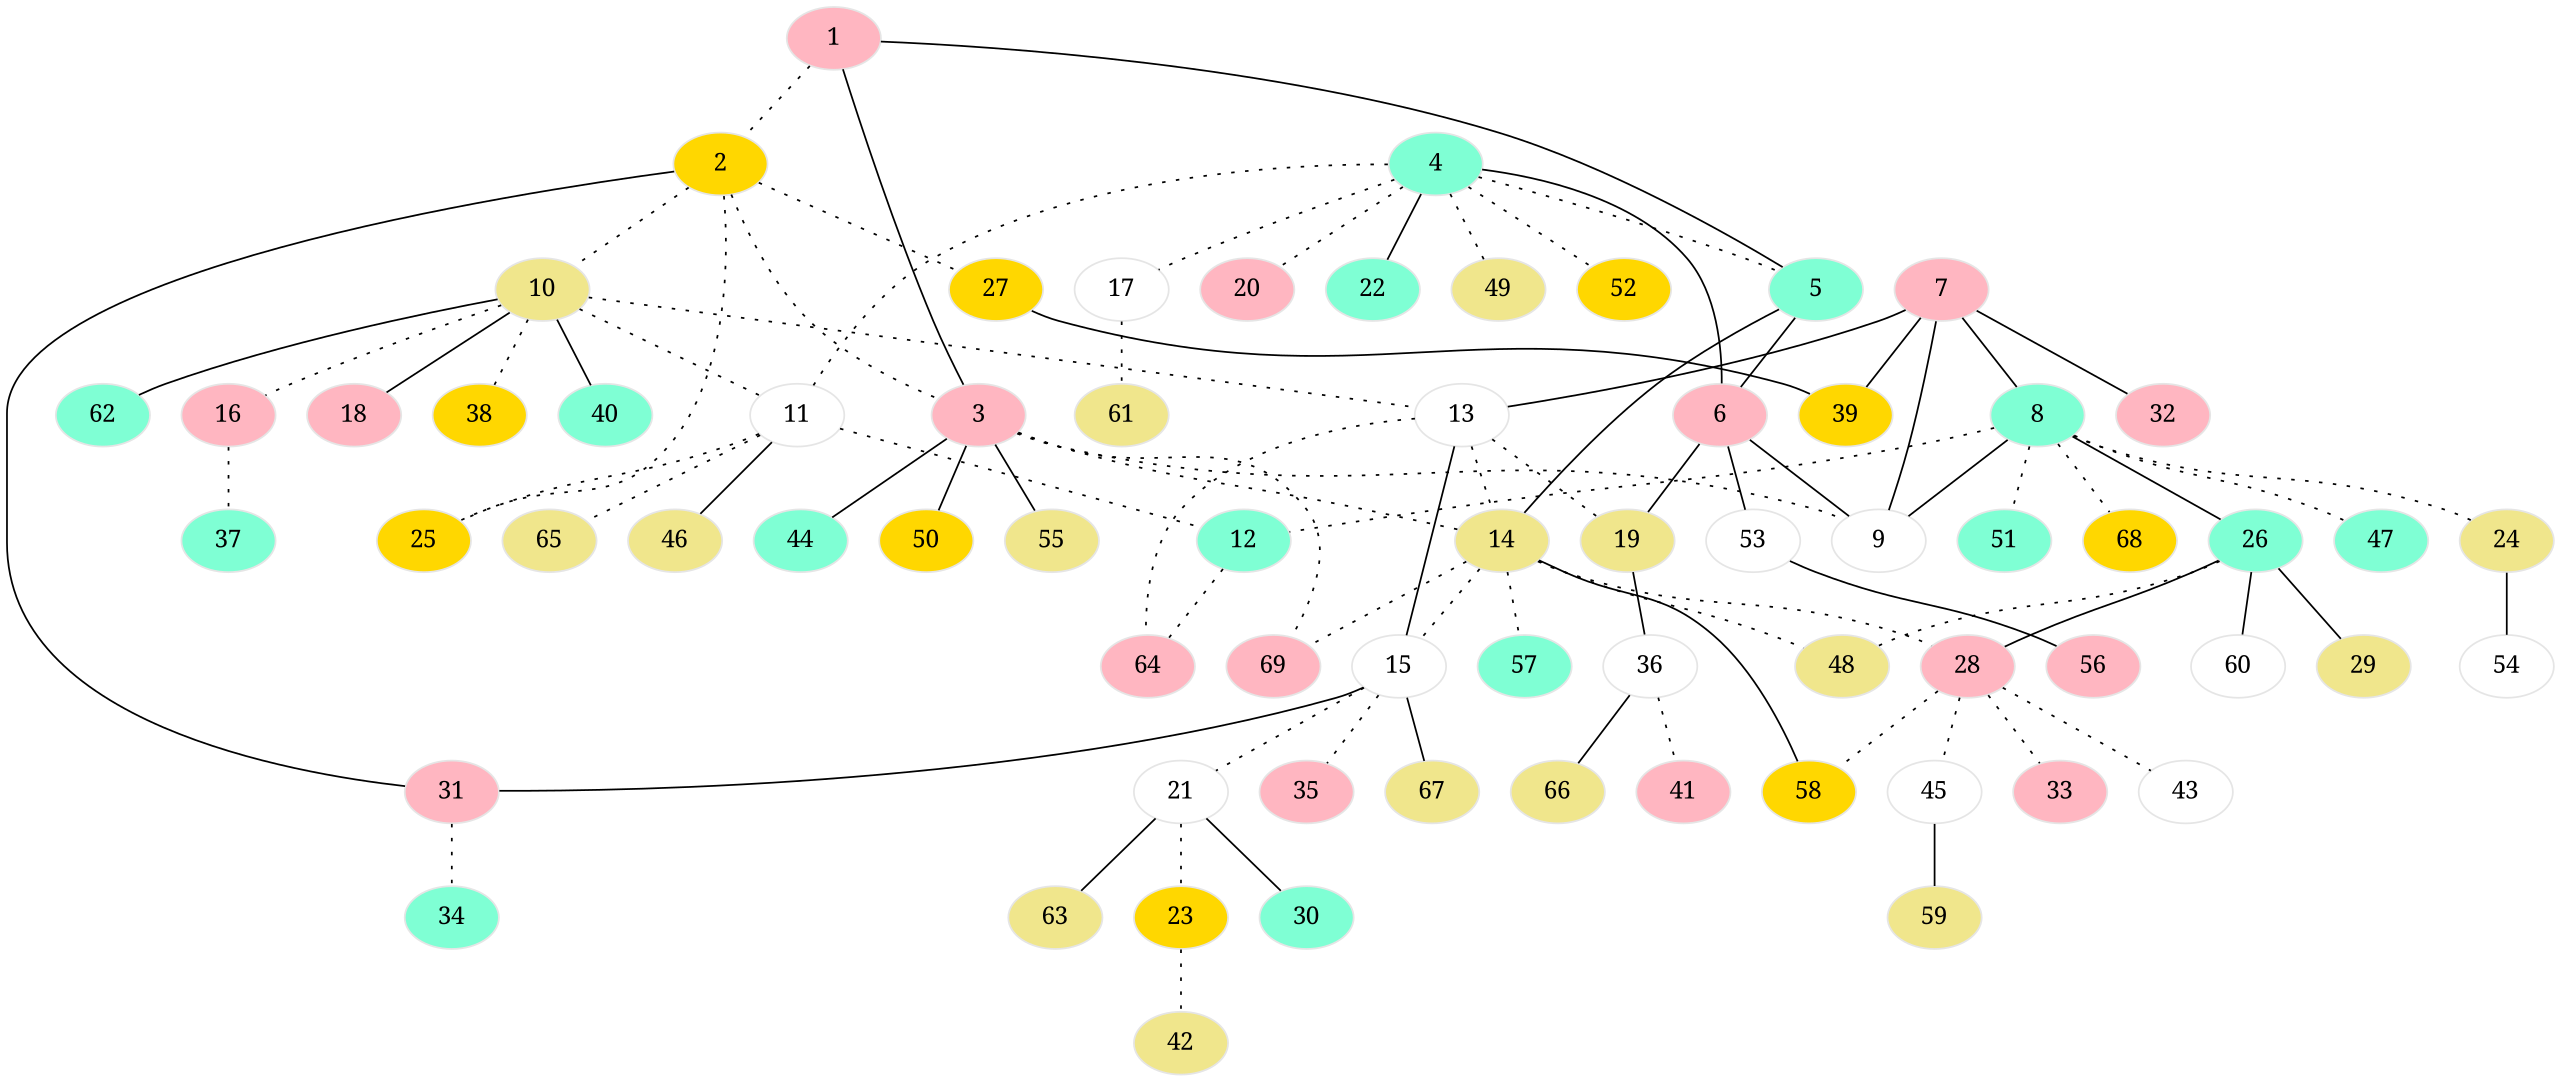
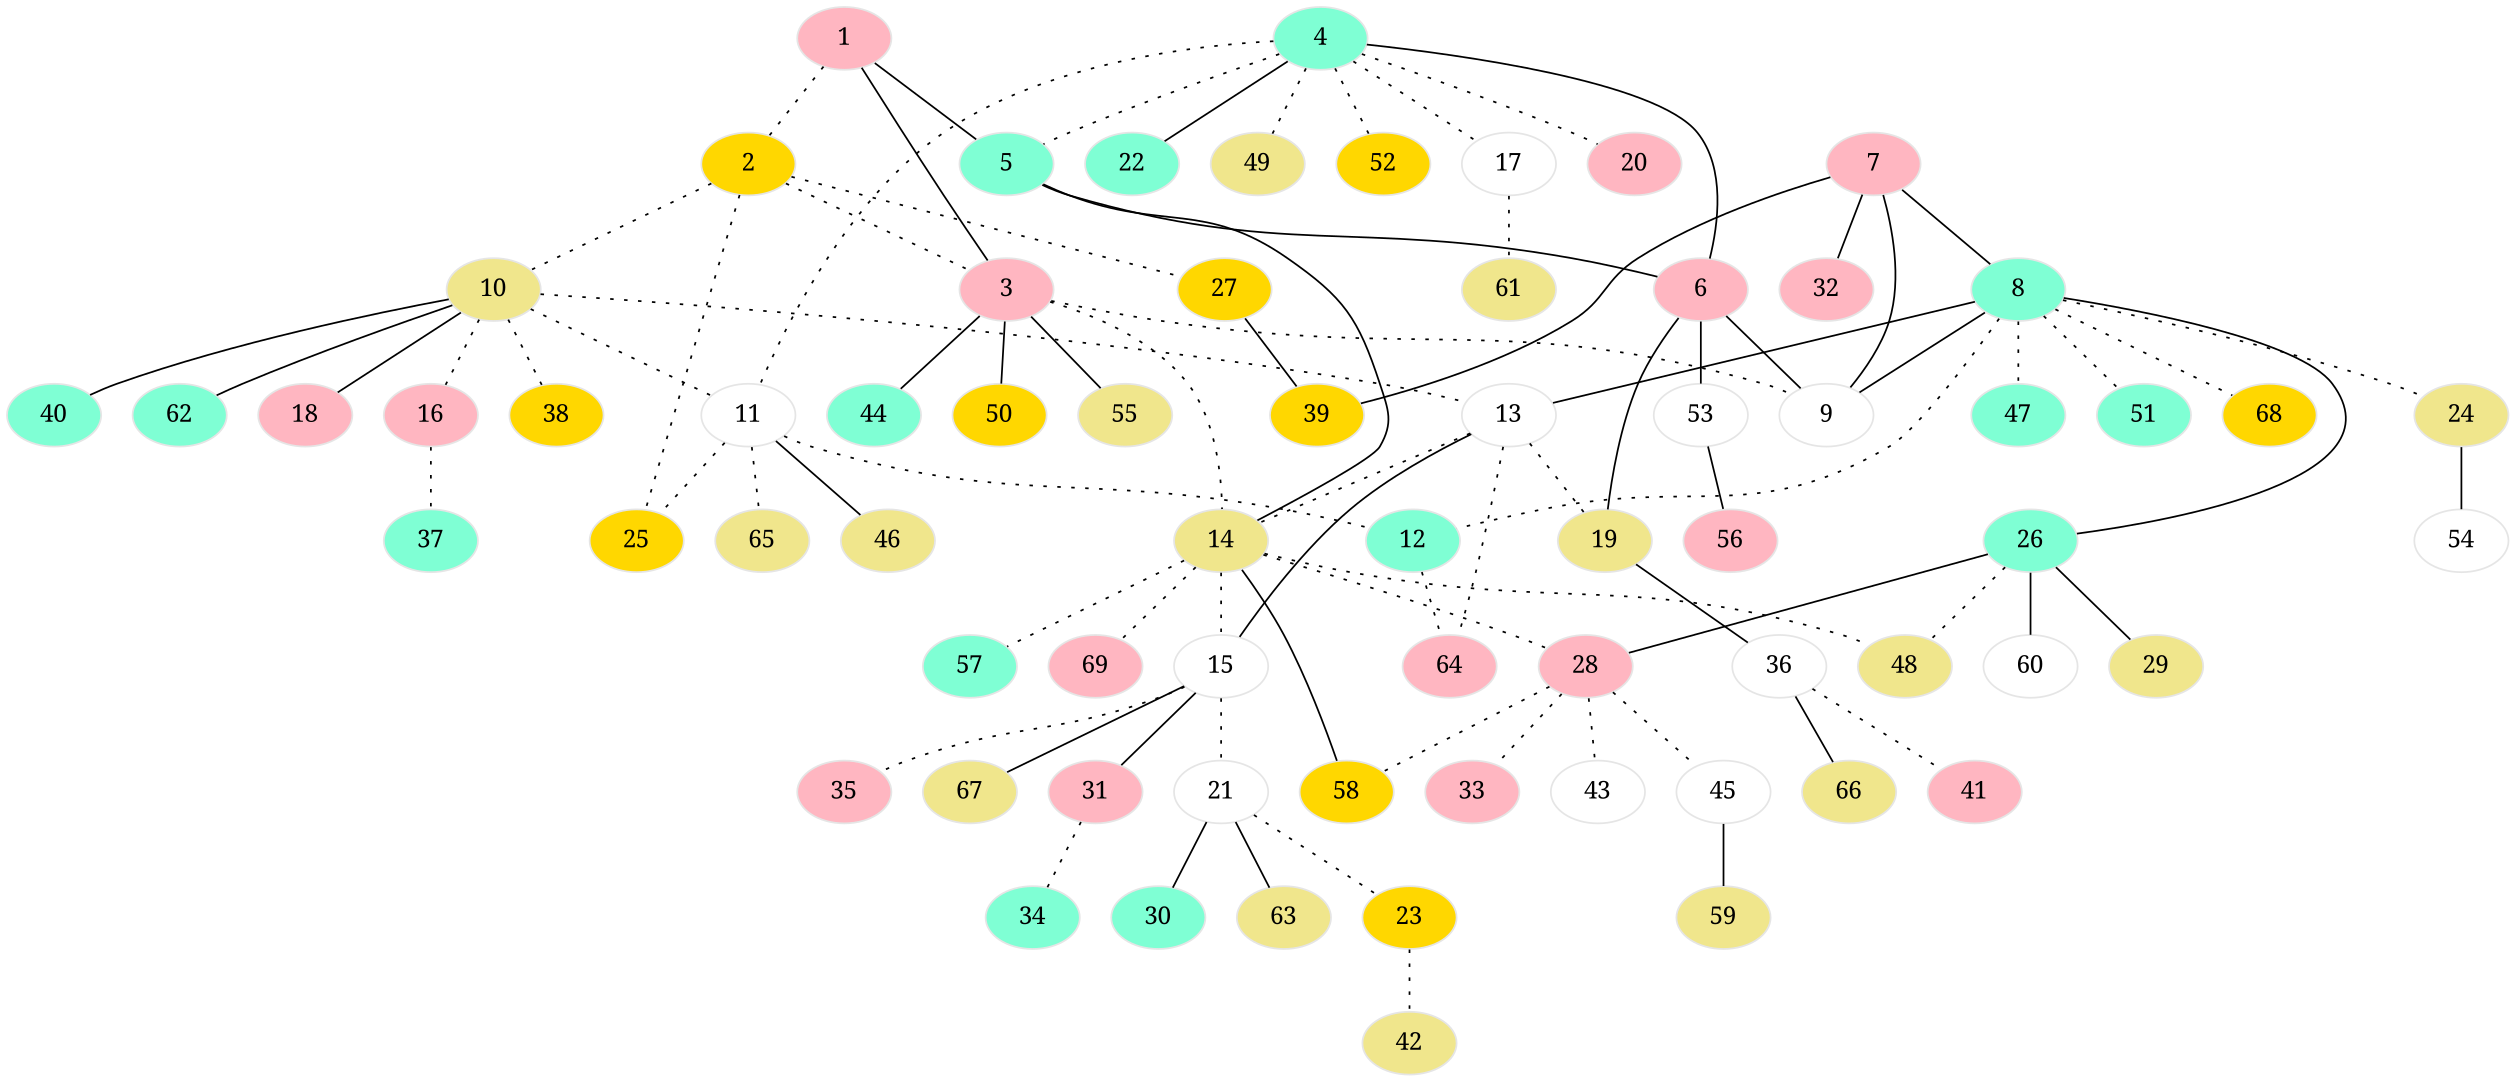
edge "7" -- "13": now "8" -- "13"
edge "2" -- "31": removed
edge "3" -- "69": removed
